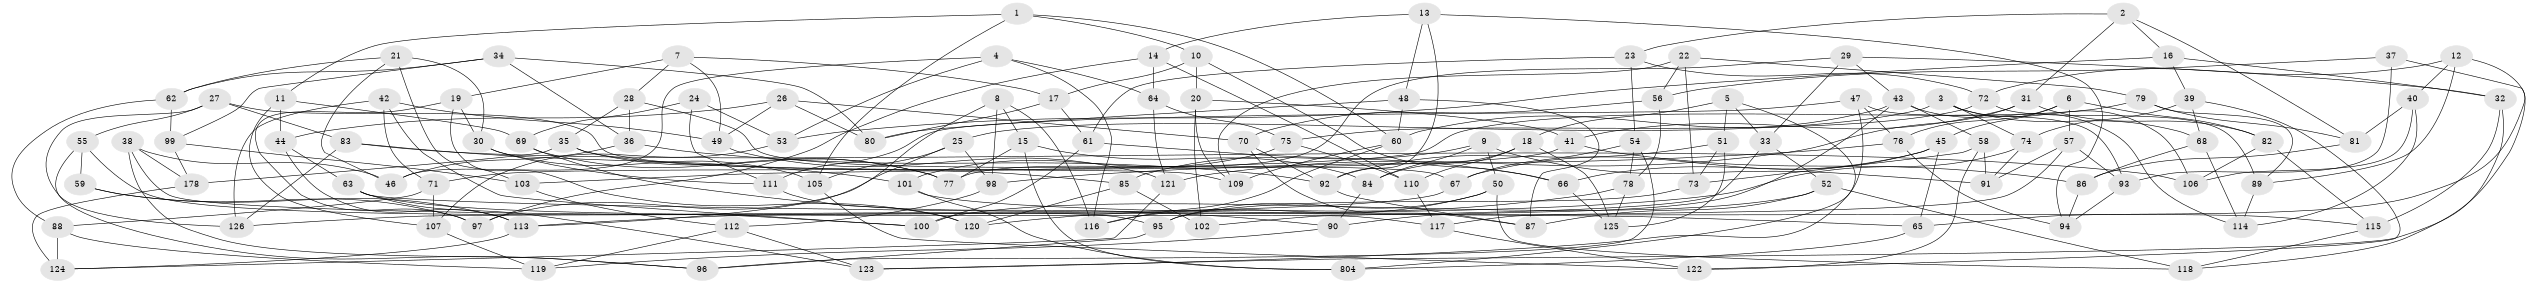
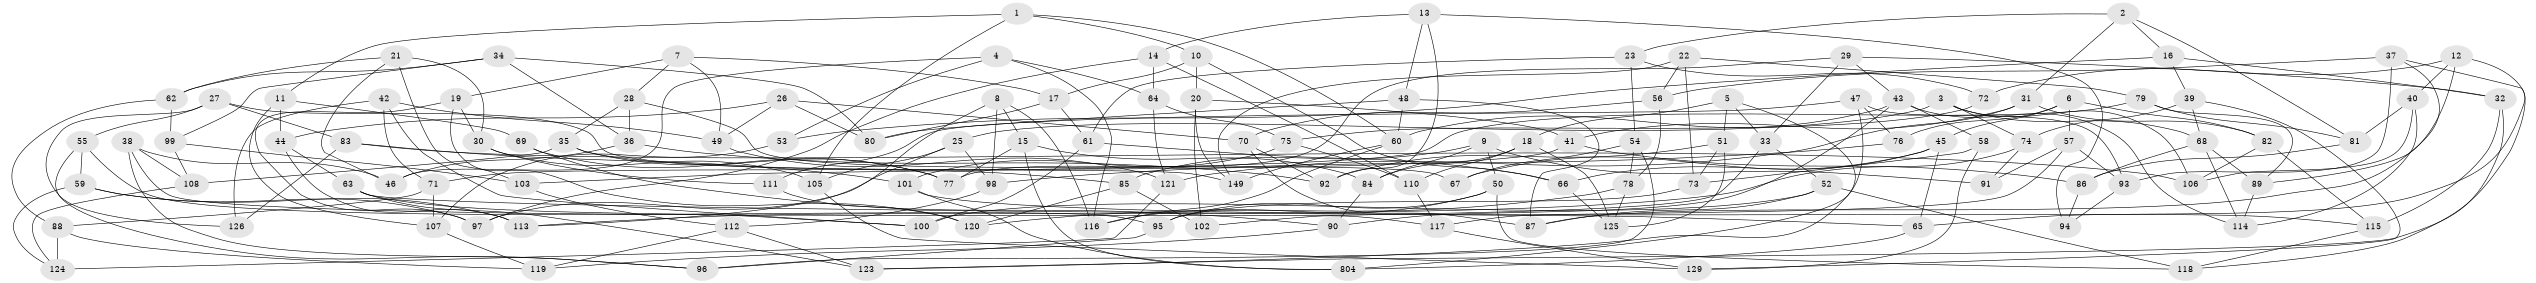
node "24": removed
edge "72" -- "89": now "68" -- "89"
edge "58" -- "91": removed
node "178": label "178" -> "108"
node "109": label "109" -> "149"
edge "76" -- "94": removed
edge "92" -- "87": now "37" -- "87"
edge "67" -- "126": removed
edge "113" -- "124": now "59" -- "124"
node "122": label "122" -> "129"
